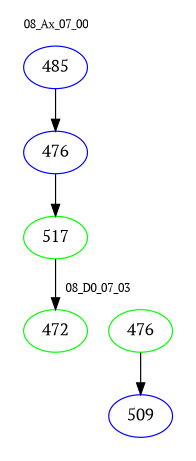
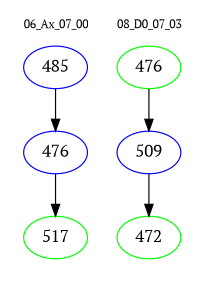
cluster "08_Ax_07_00": label "08_Ax_07_00" -> "06_Ax_07_00"
edge "517" -> "472": now "509" -> "472"
